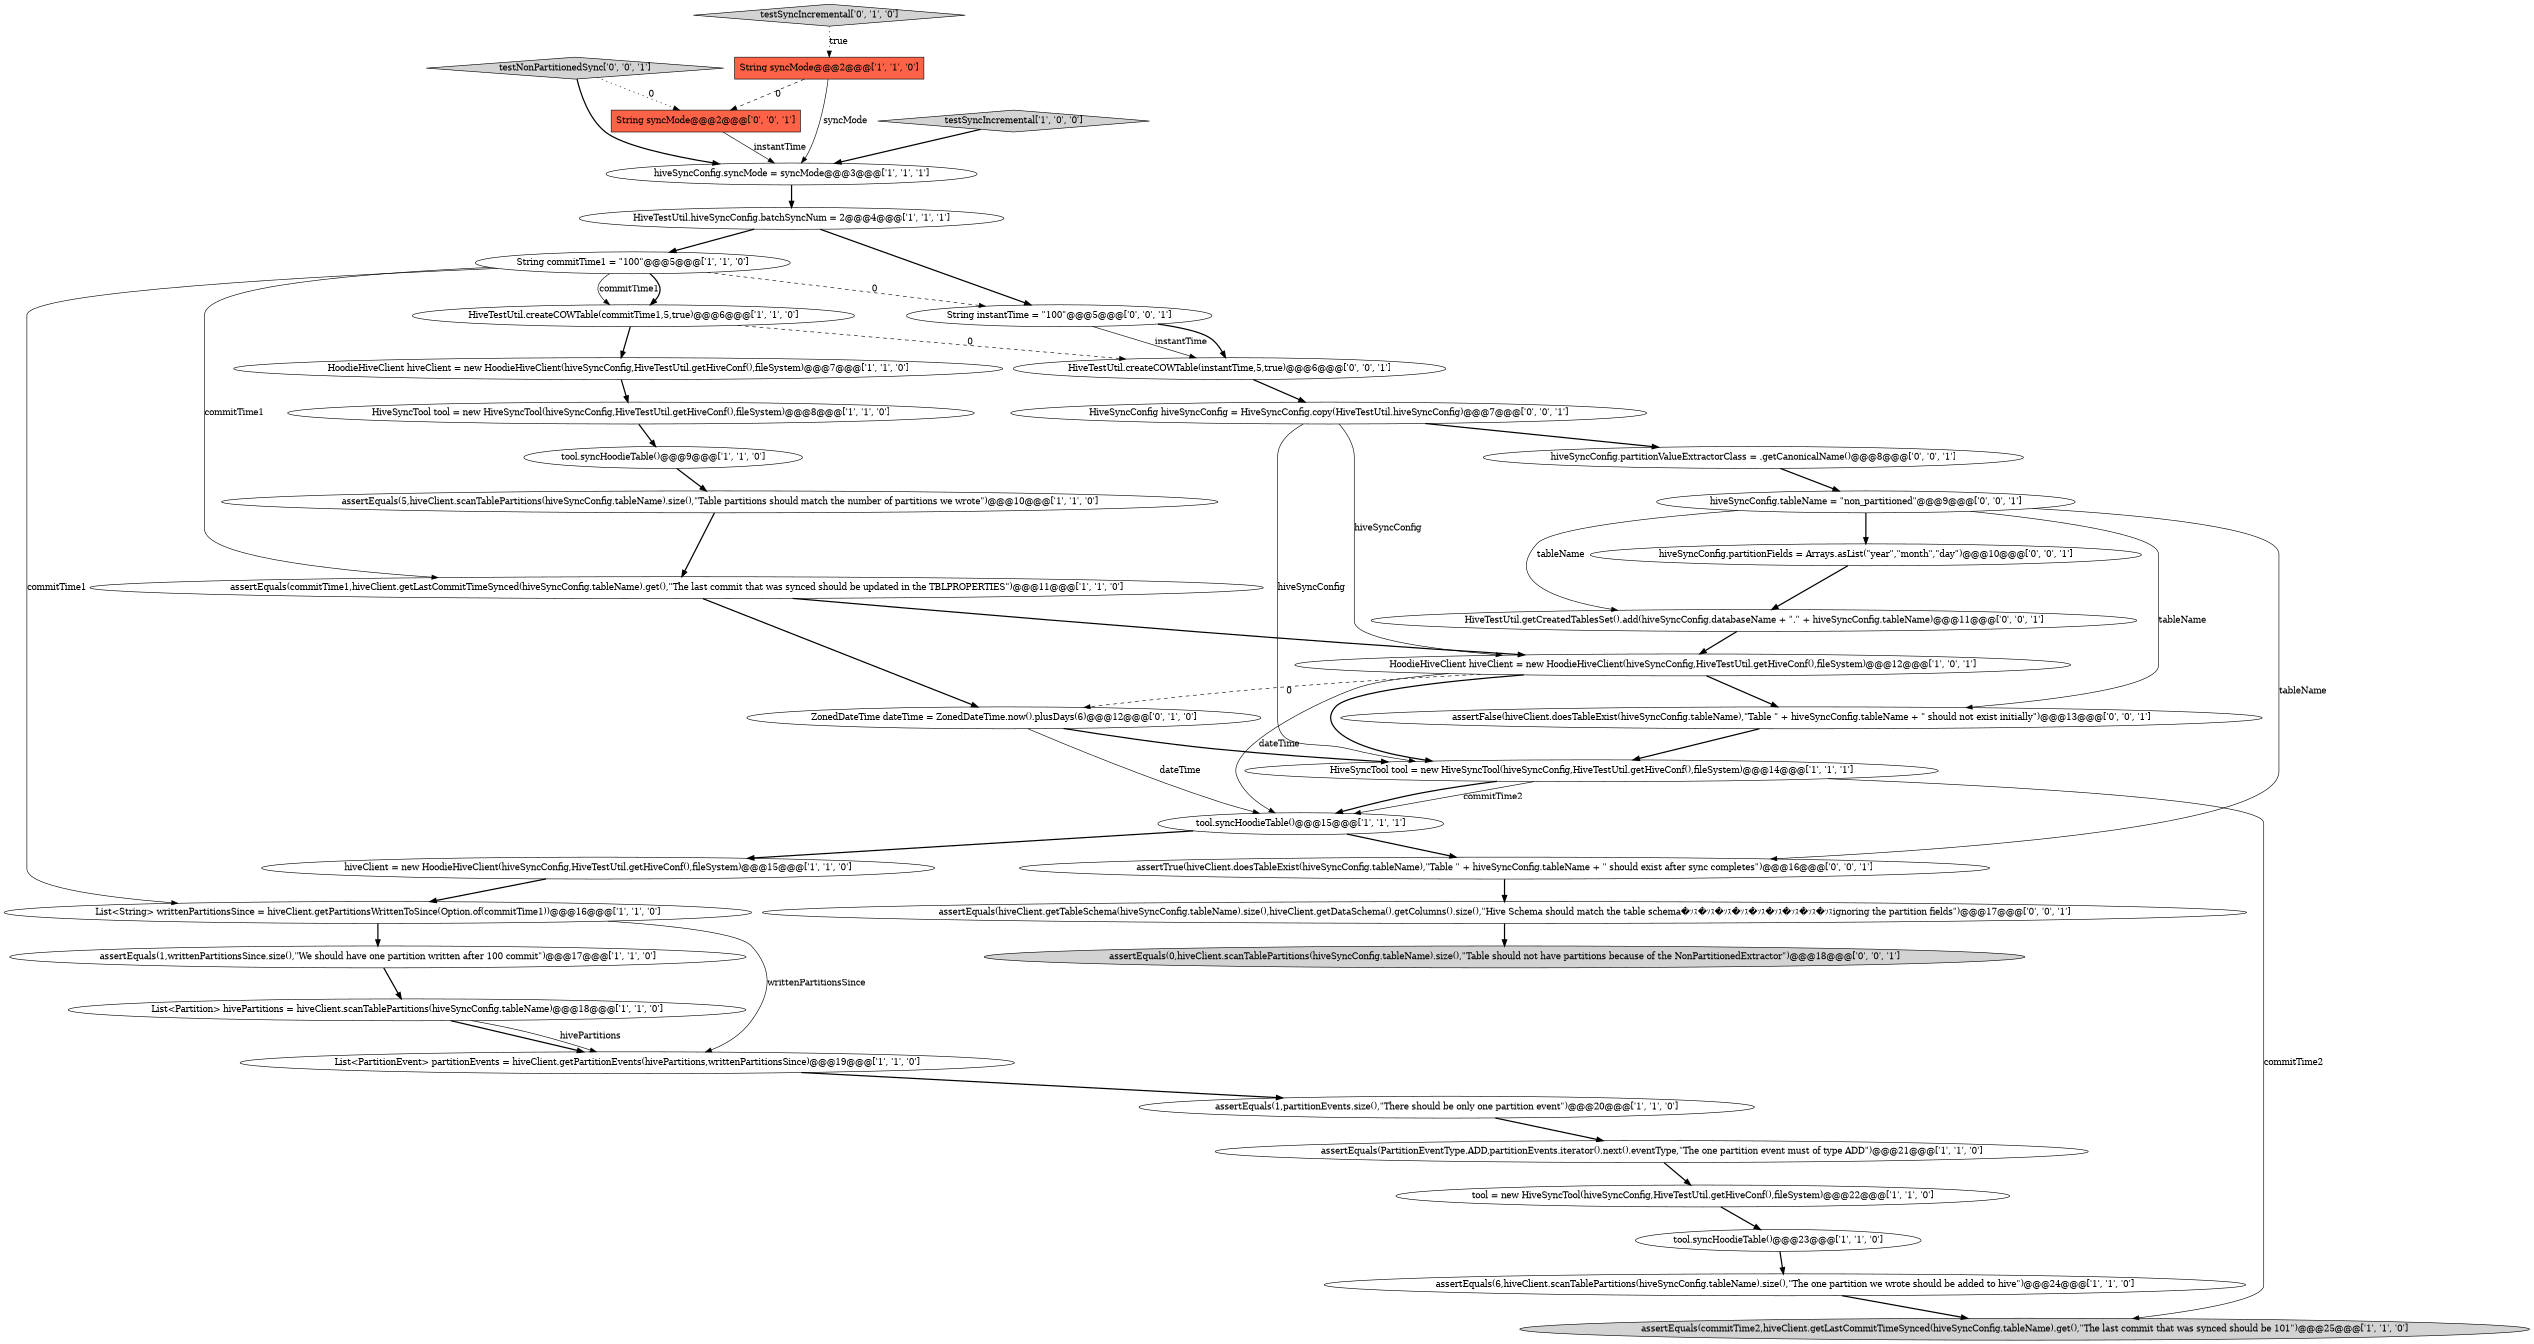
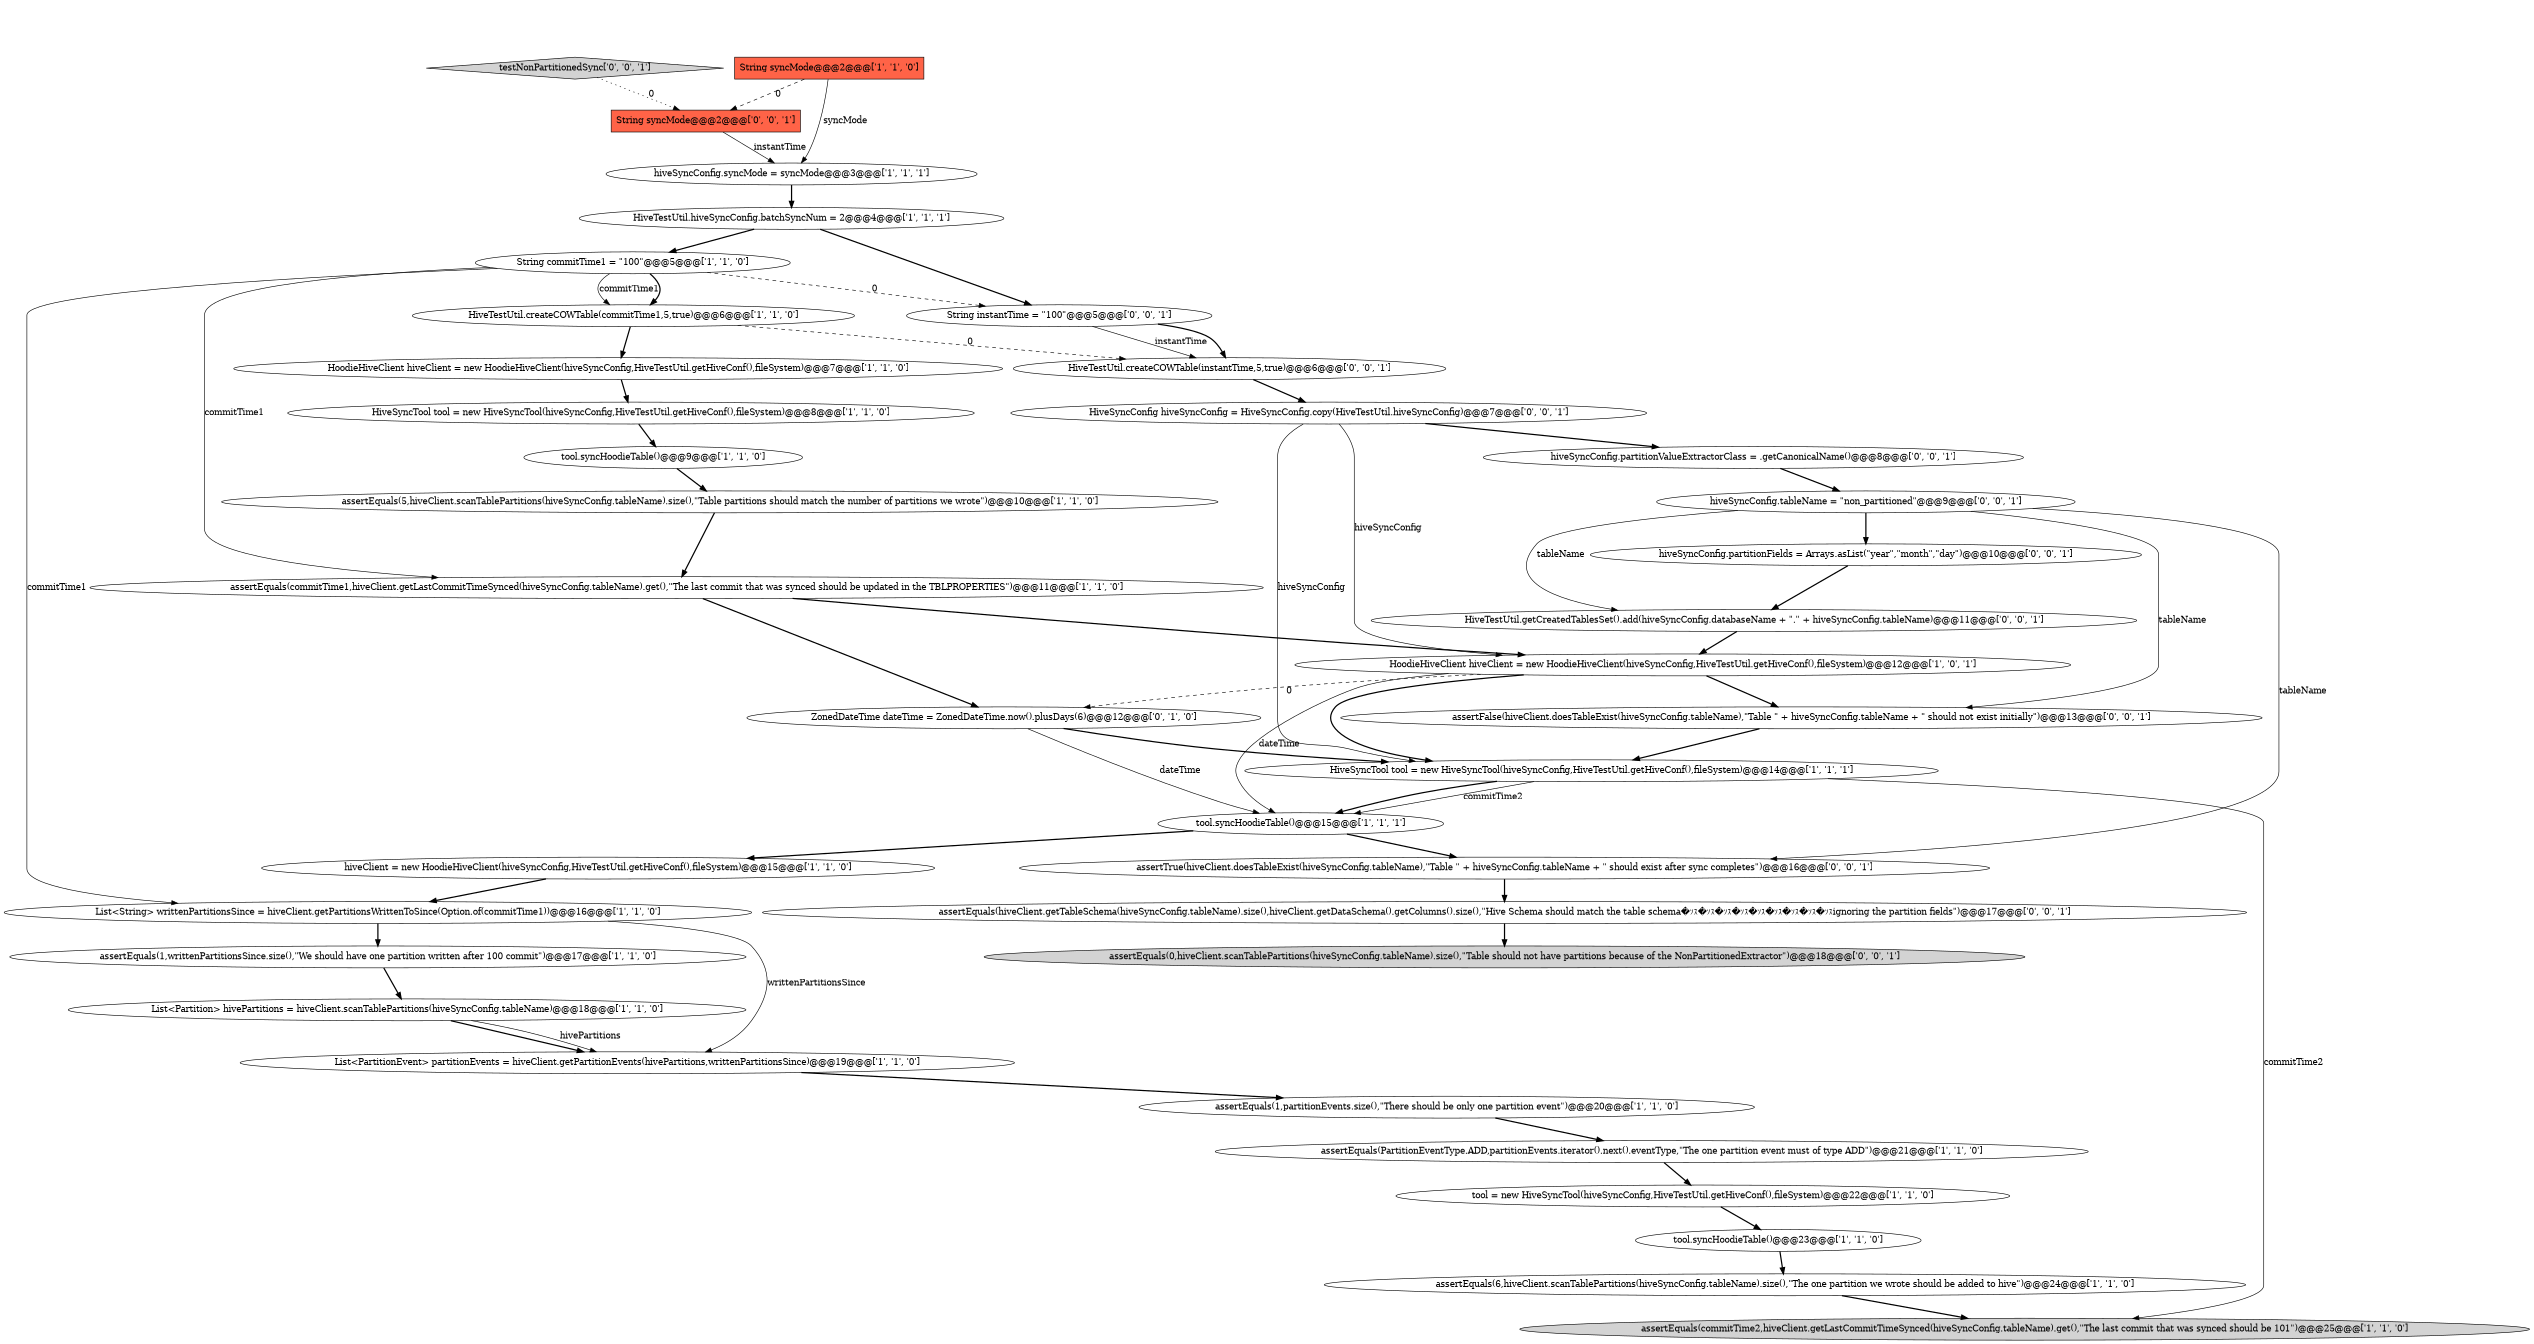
node "testSyncIncremental['0', '1', '0']": removed
node "testSyncIncremental['1', '0', '0']": removed
edge "testNonPartitionedSync['0', '0', '1']" -> "hiveSyncConfig.syncMode = syncMode@@@3@@@['1', '1', '1']": removed
